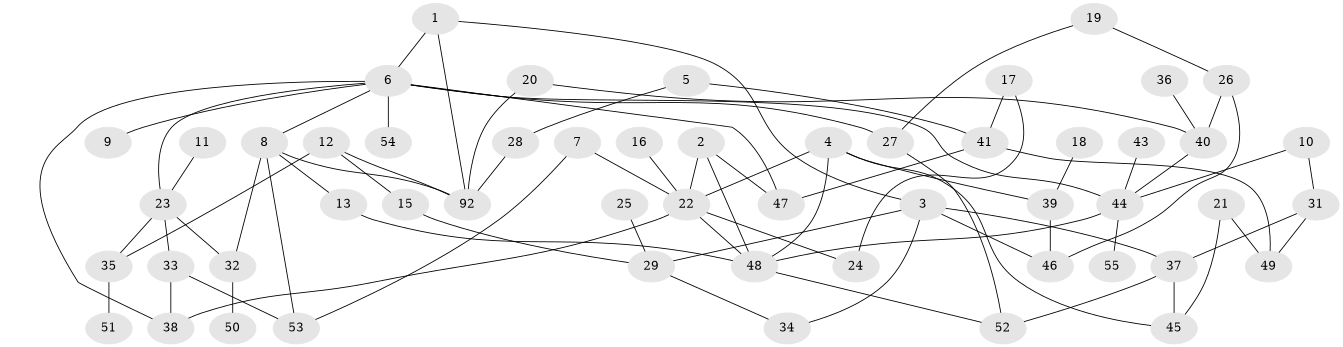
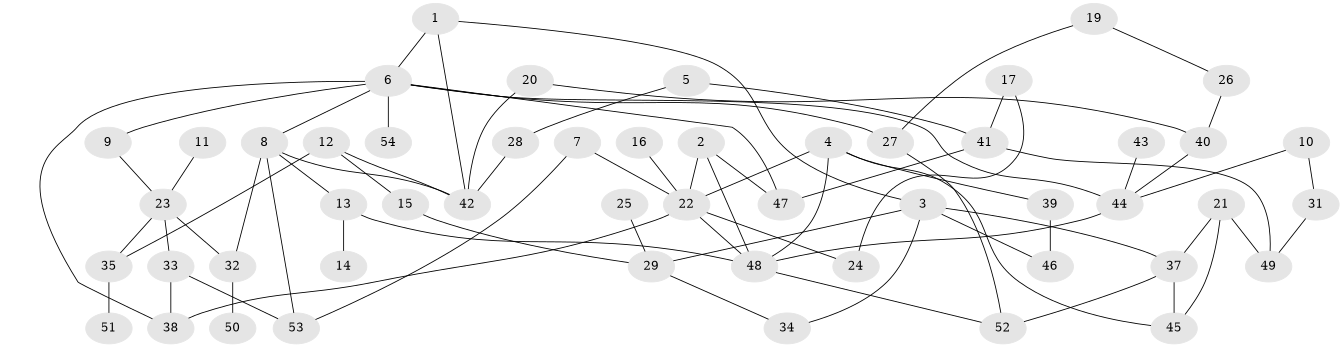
node "36": removed
edge "6" -- "23": now "9" -- "23"
node "18": removed
edge "26" -- "46": removed
node "92": label "92" -> "42"
edge "31" -- "37": now "21" -- "37"
node "14": added
node "55": removed
